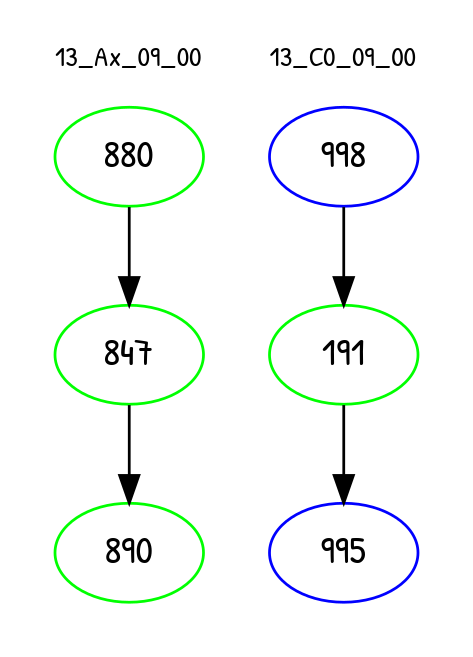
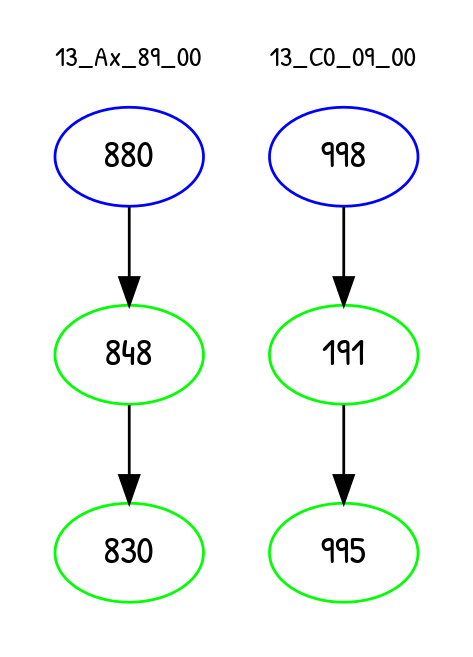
cluster "13_Ax_09_00": label "13_Ax_09_00" -> "13_Ax_89_00"
node "880": color green -> blue
node "847": label "847" -> "848"
node "890": label "890" -> "830"
node "995": color blue -> green
